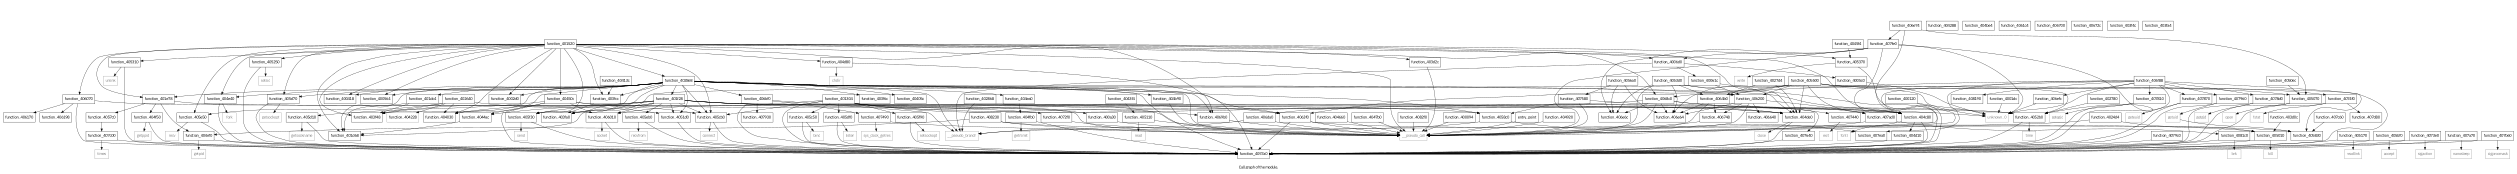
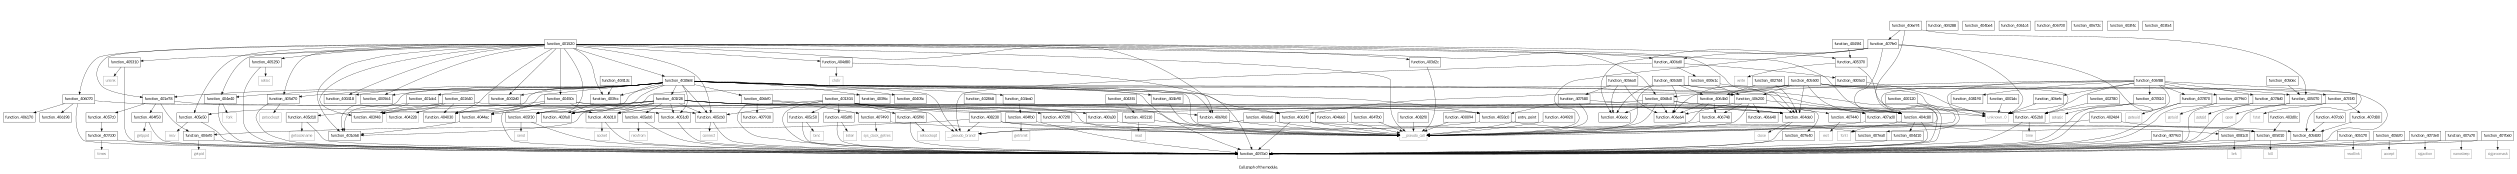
edge "function_402868" -> "__pseudo_branch": now "function_408230" -> "__pseudo_branch"
edge "getuid" -> "function_405830": now "function_407d80" -> "function_405830"
